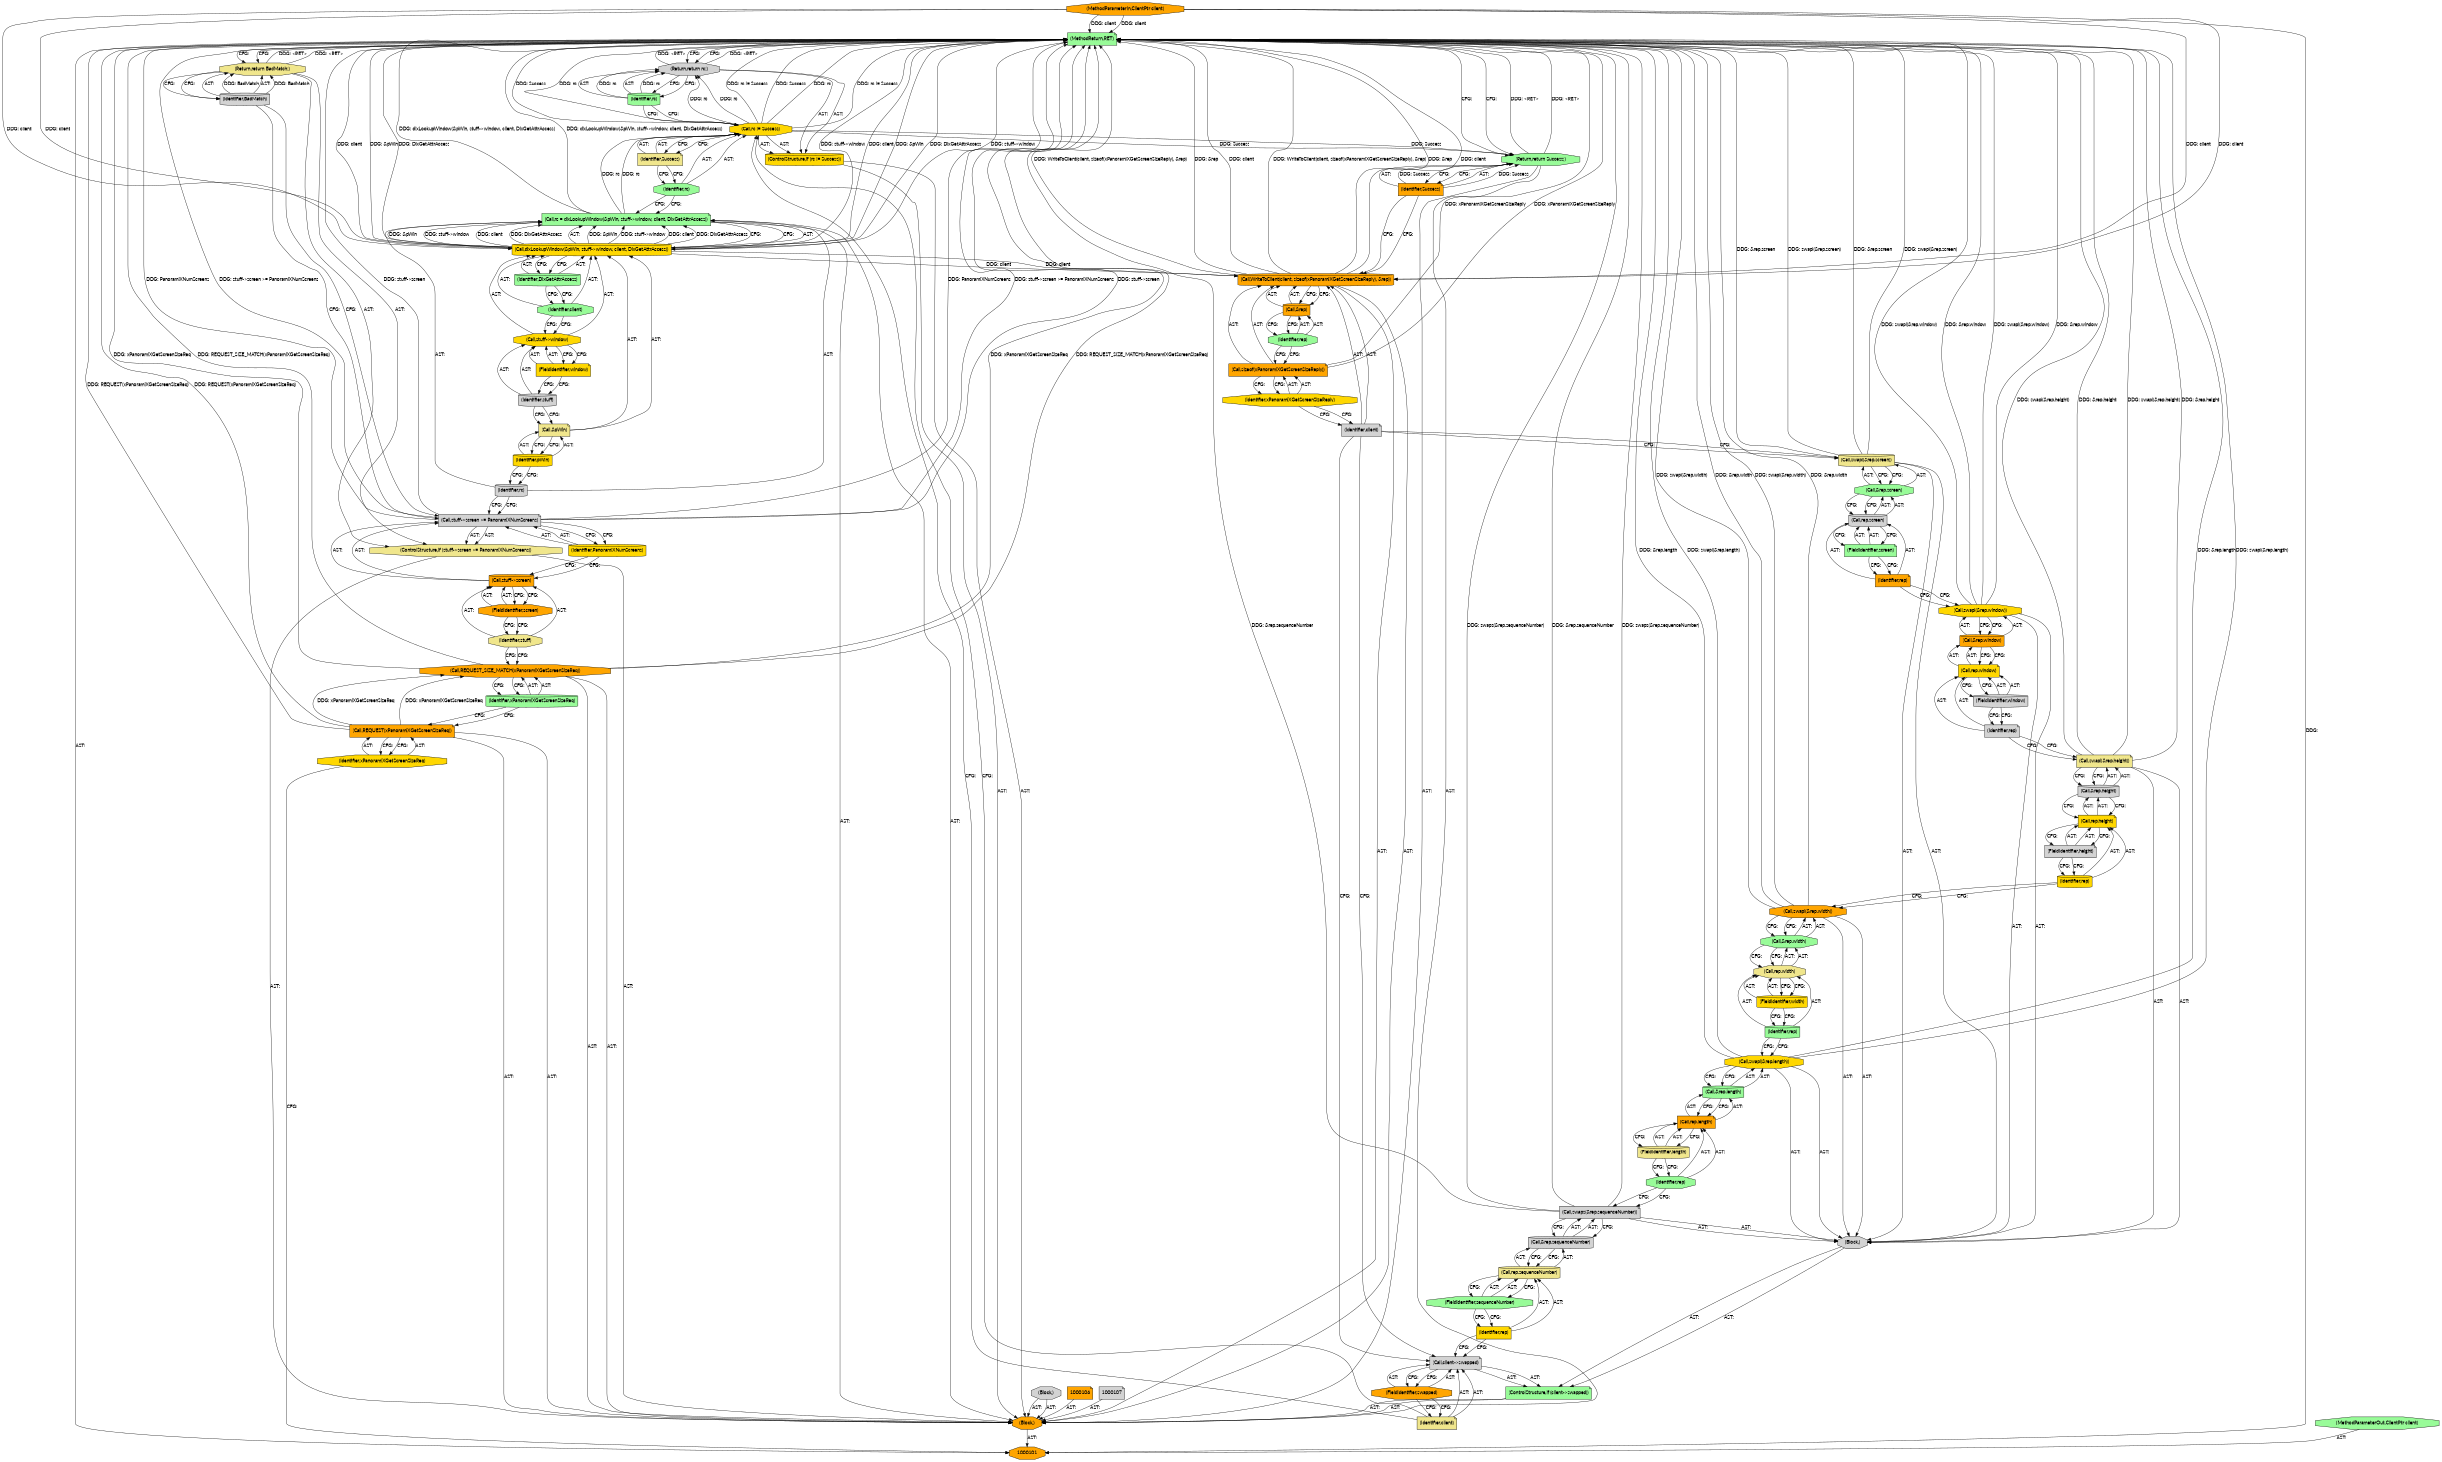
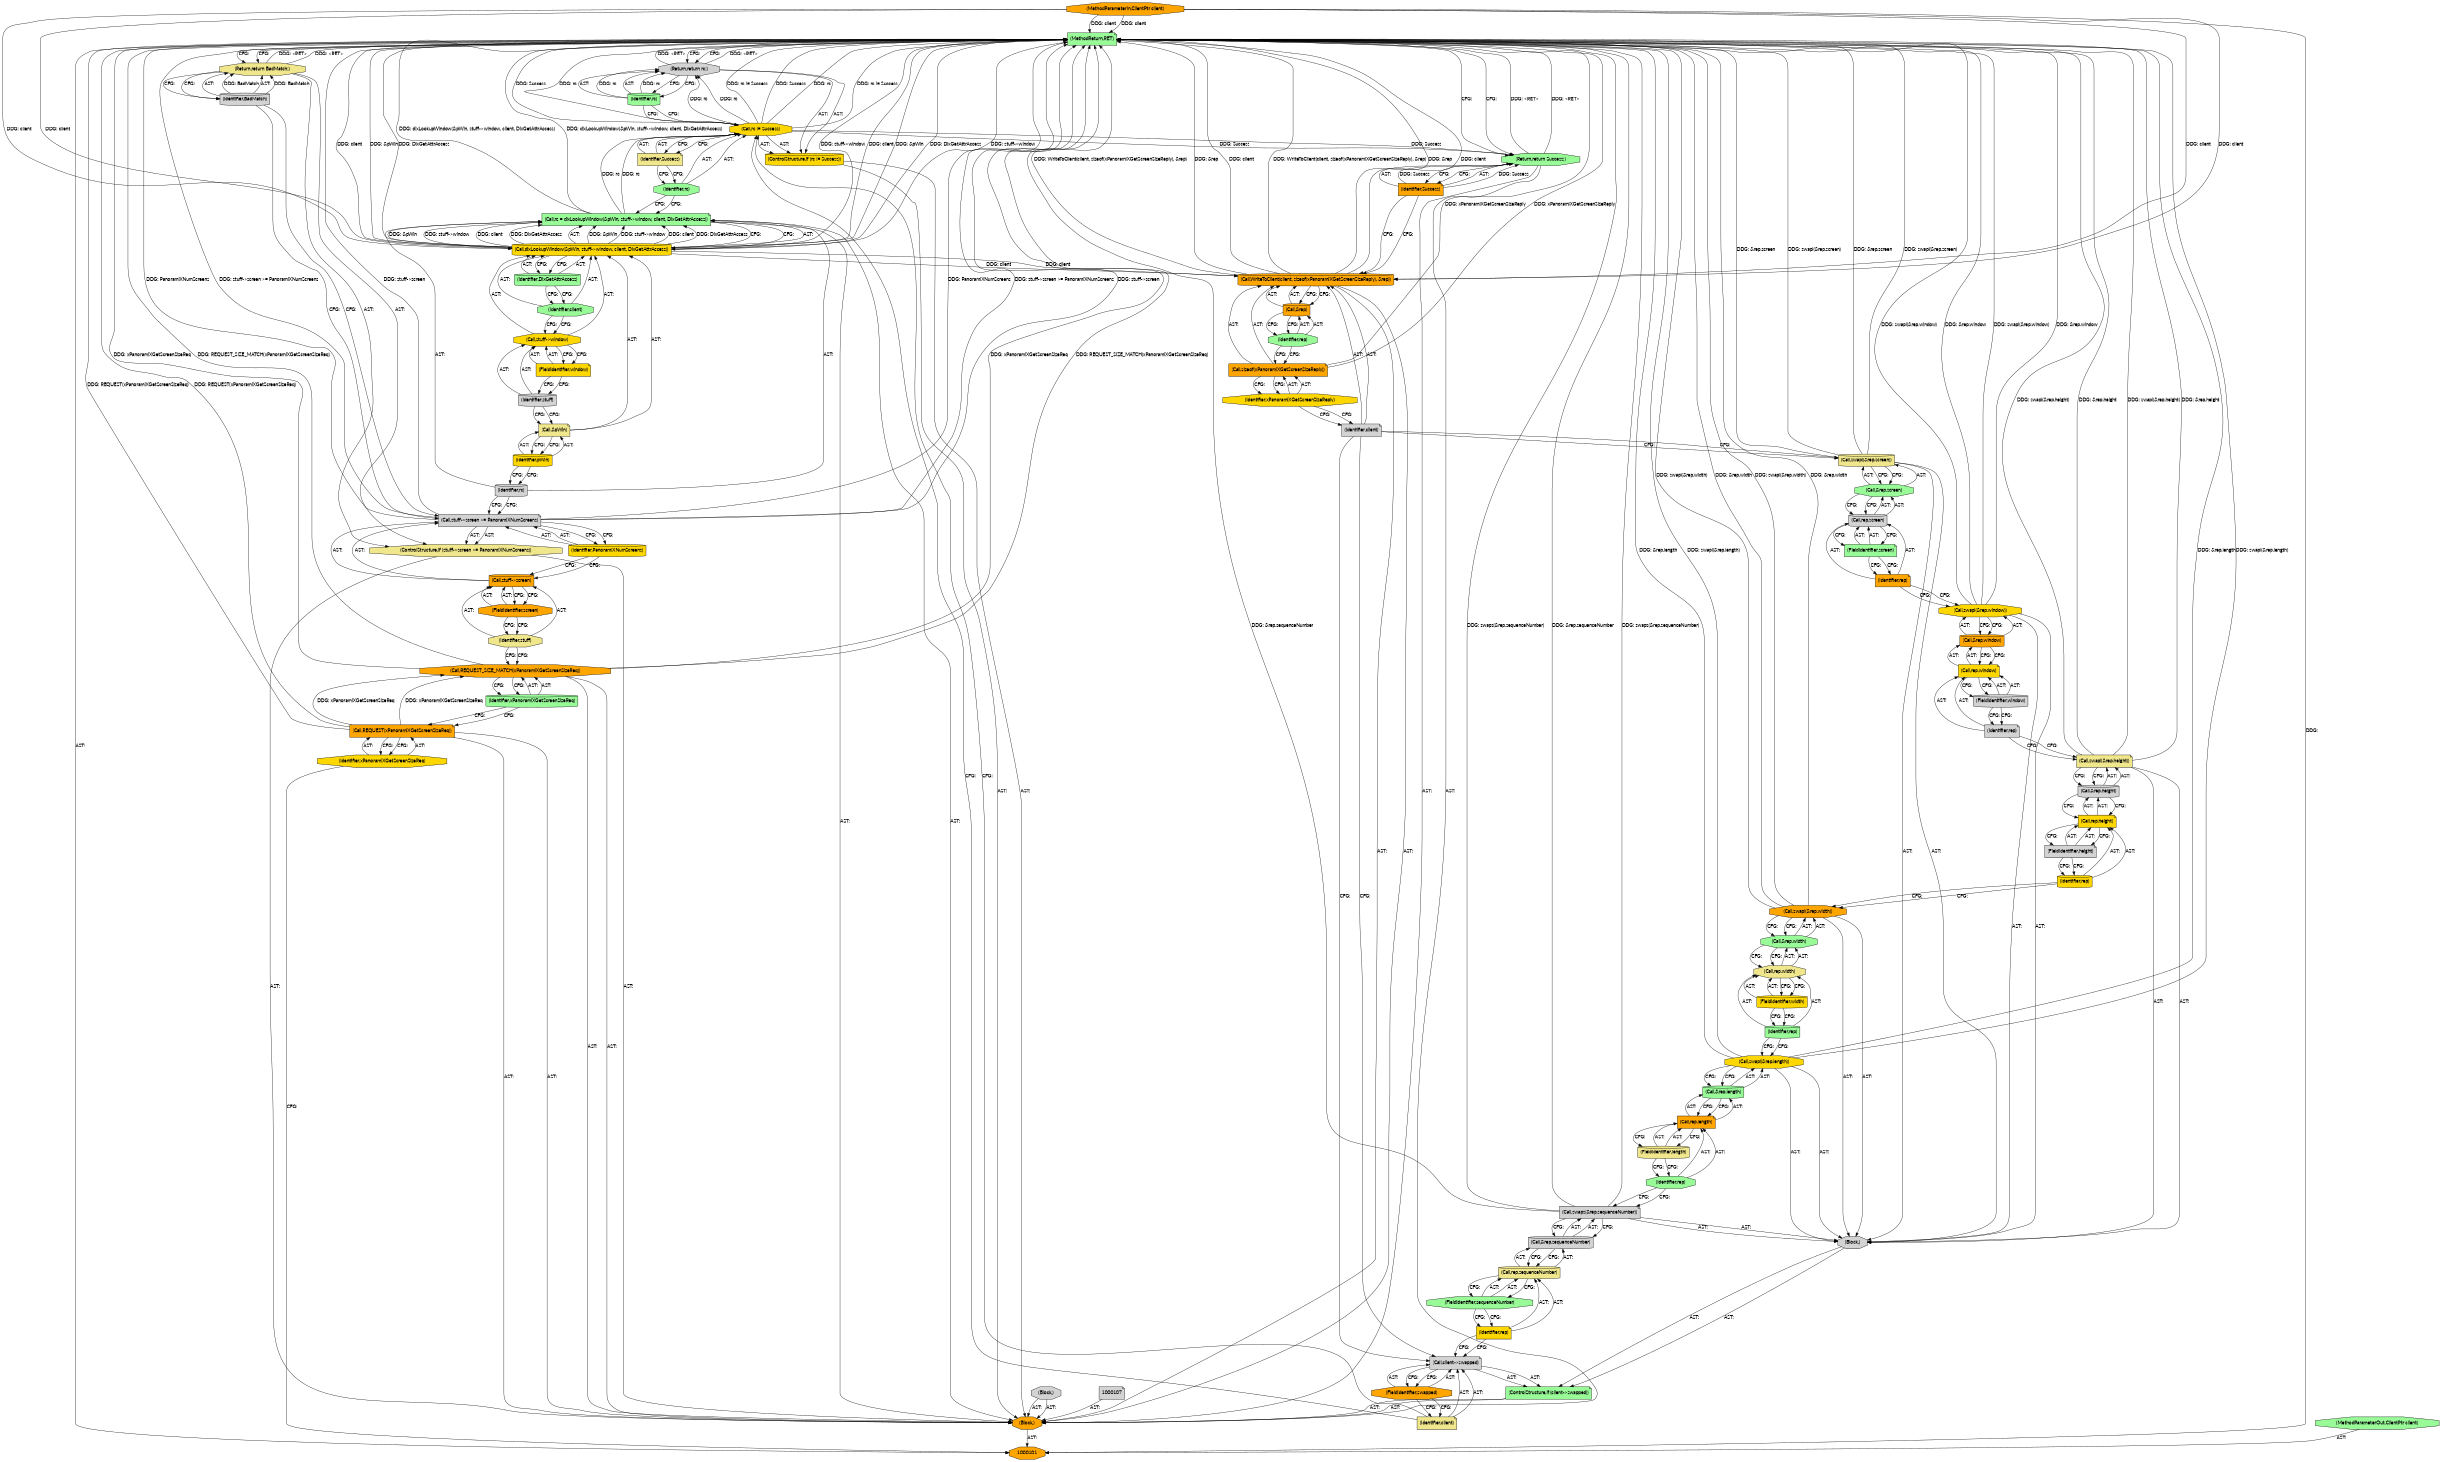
node "1000106": removed
